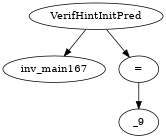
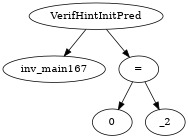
node "0": added
node "_9": label "_9" -> "_2"
